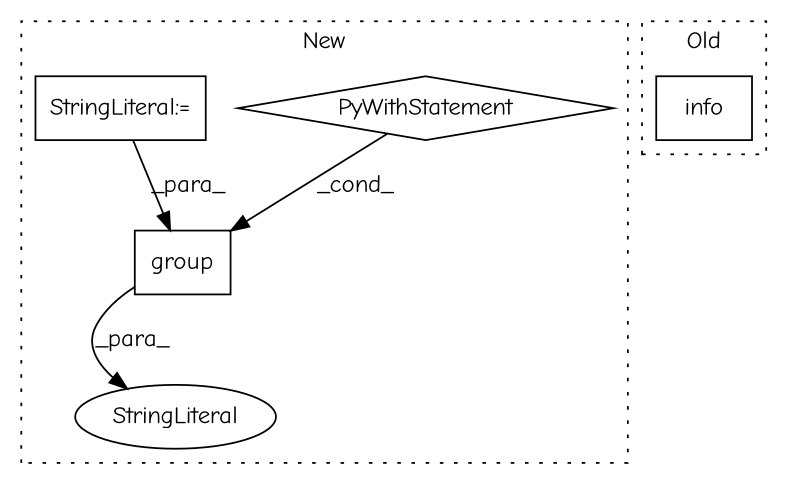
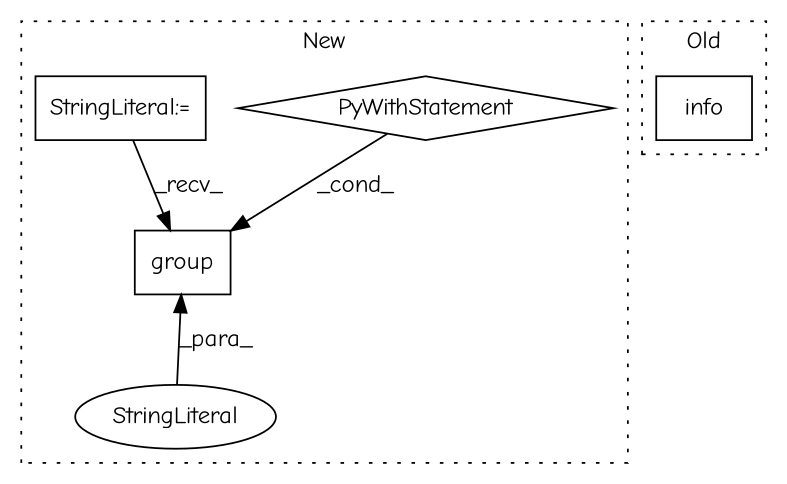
edge "StringLiteral:=" -> "group": label "_para_" -> "_recv_"
edge "group" -> "StringLiteral": reversed
